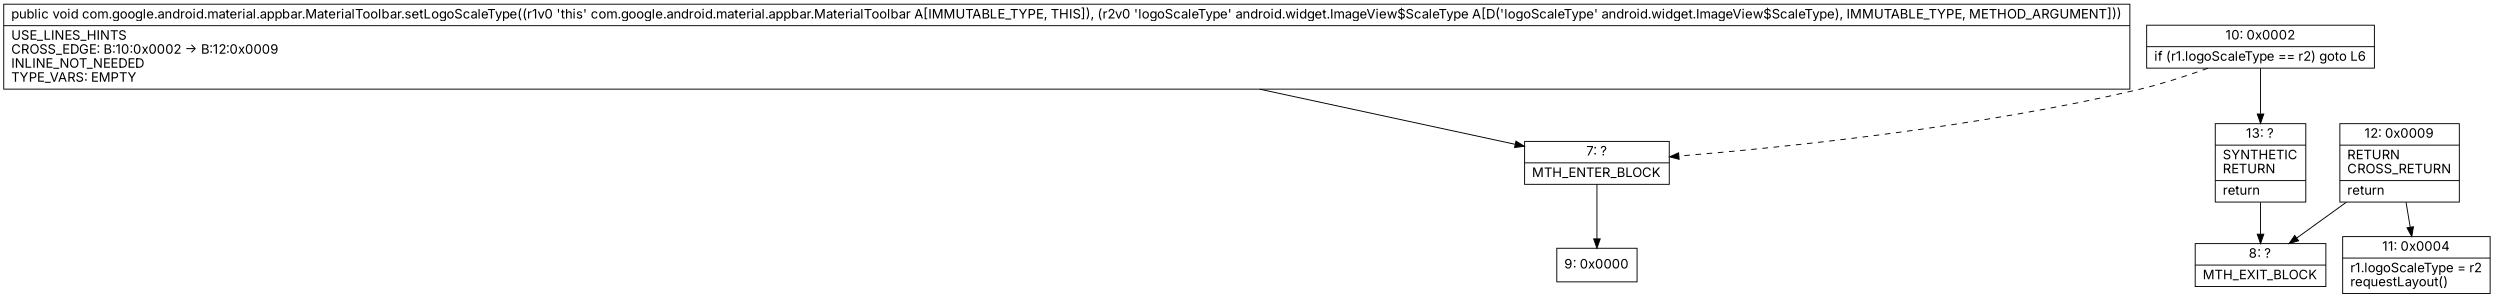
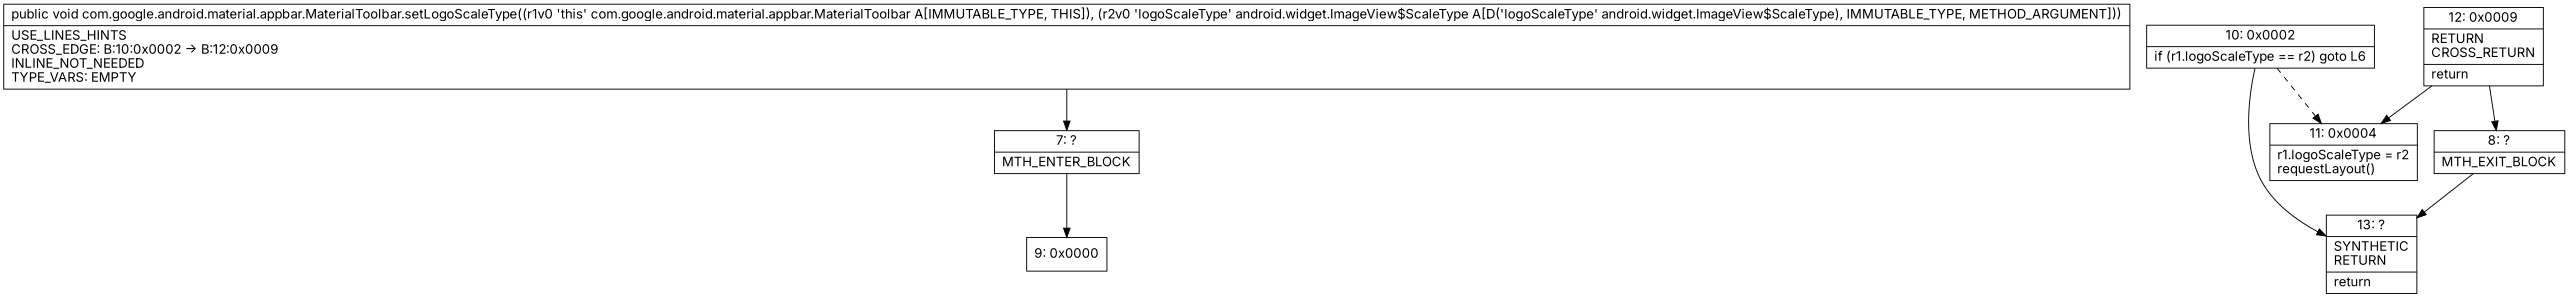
edge "10: 0x0002" -> "7: ?": now "10: 0x0002" -> "11: 0x0004"
edge "13: ?" -> "8: ?": reversed
